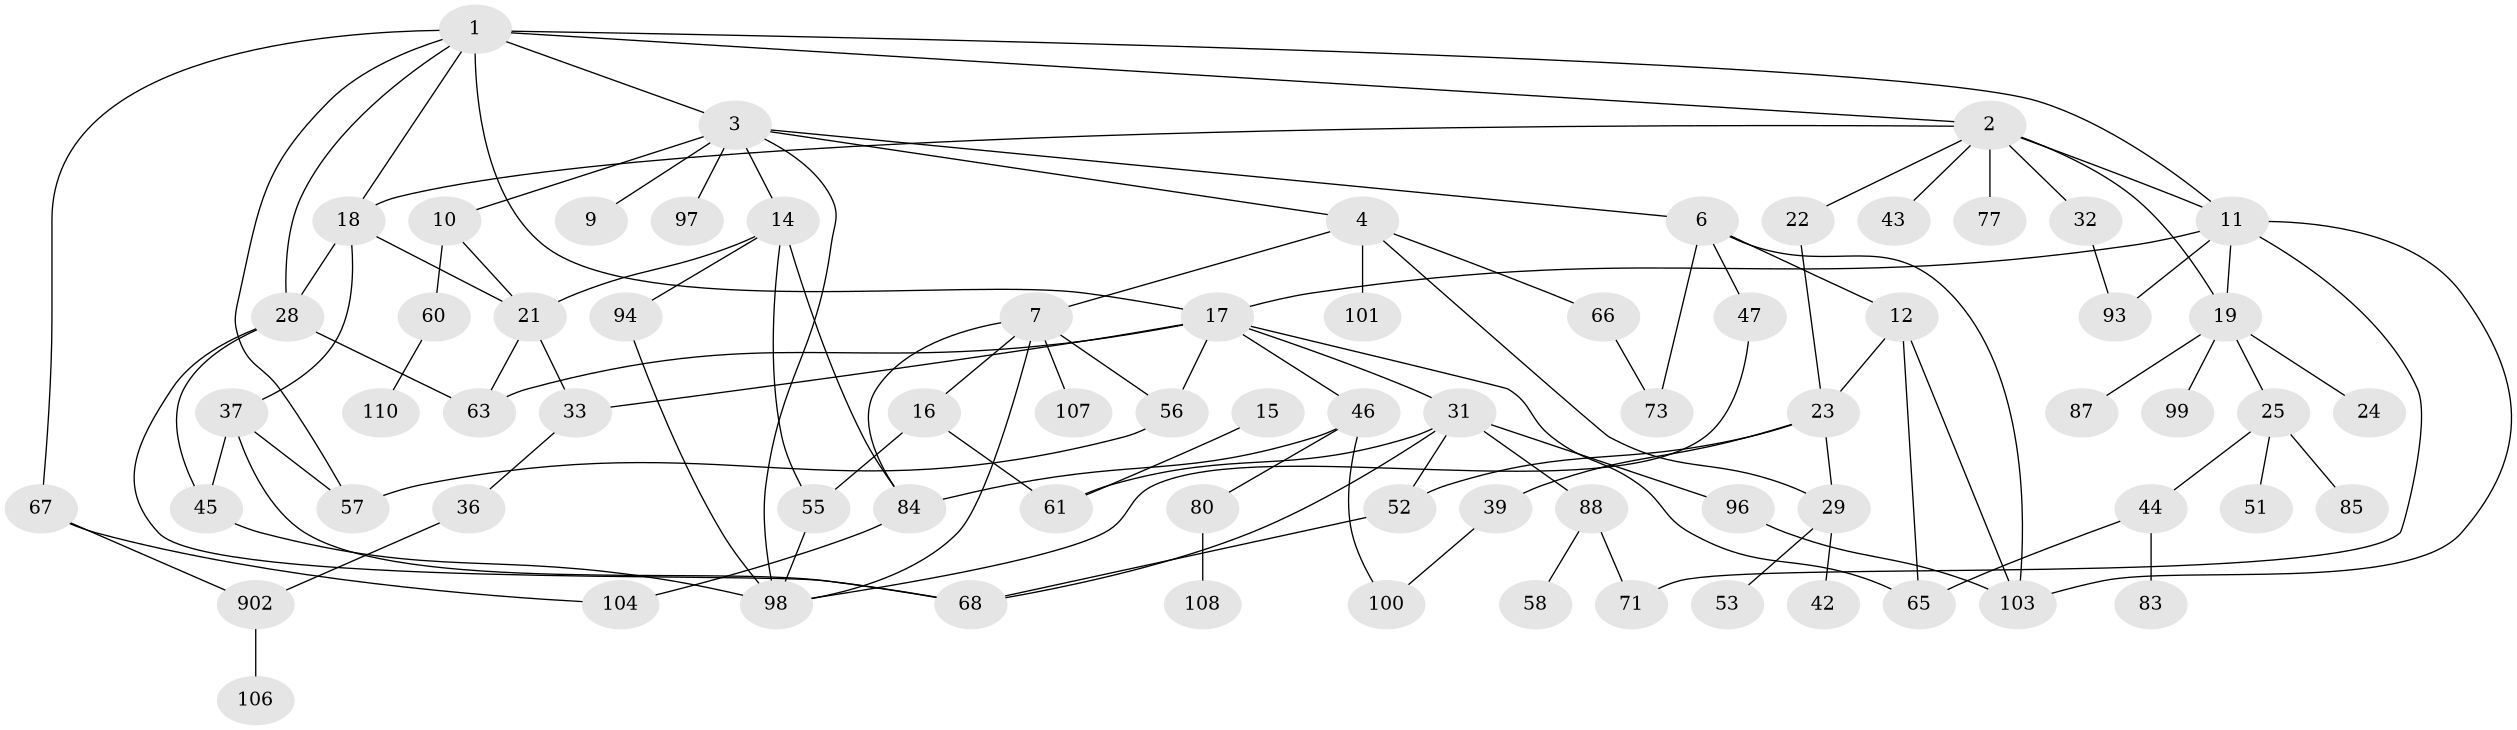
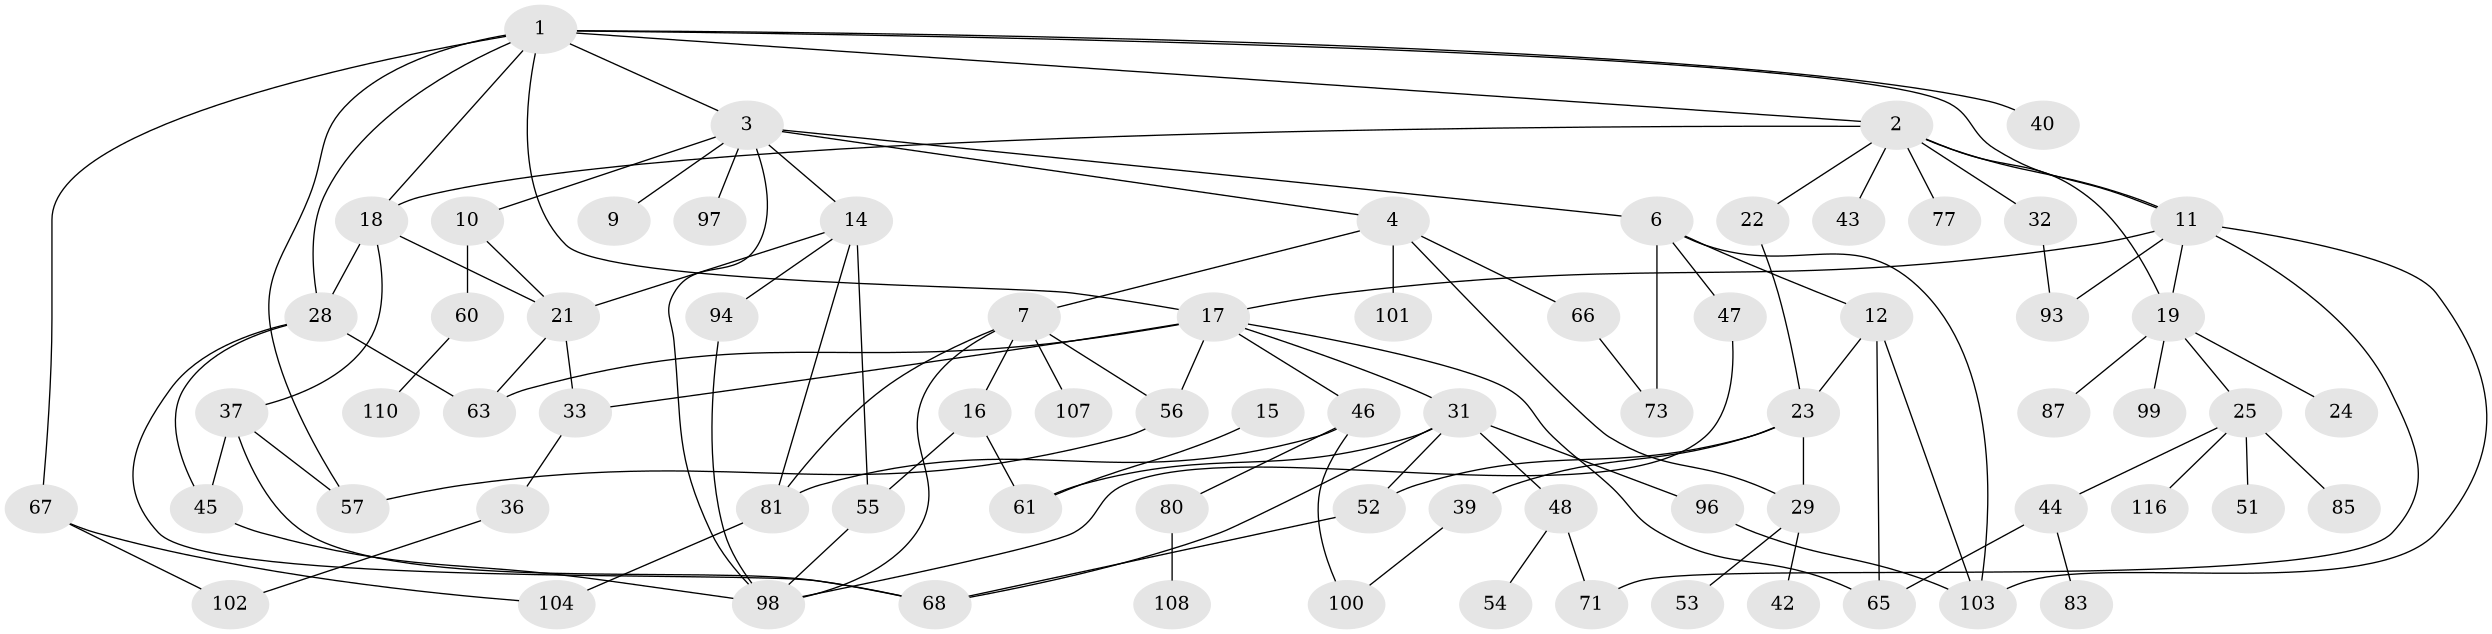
node "40": added
node "84": label "84" -> "81"
node "88": label "88" -> "48"
node "116": added
node "902": label "902" -> "102"
node "58": label "58" -> "54"
node "106": removed
